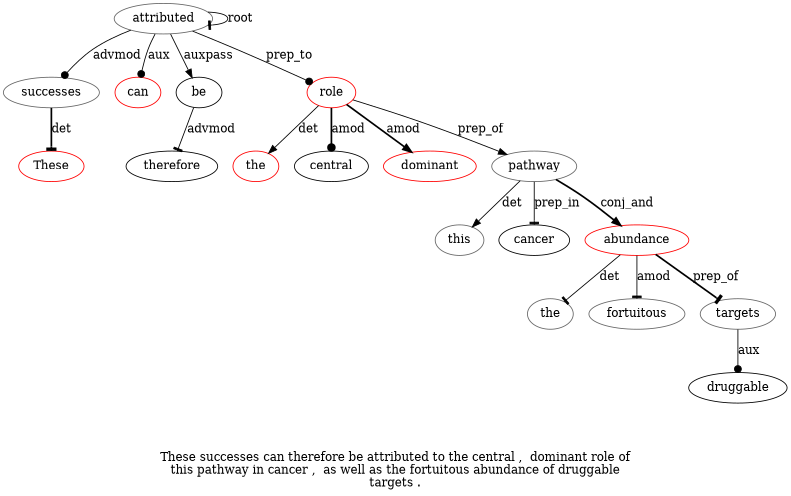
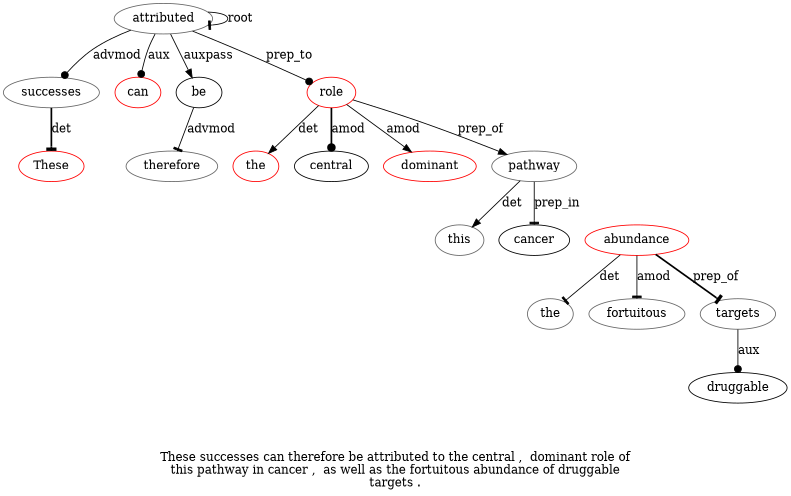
edge "role" -> "dominant": style bold -> solid
node "therefore": color black -> gray40
edge "pathway" -> "abundance": removed, label "conj_and"
